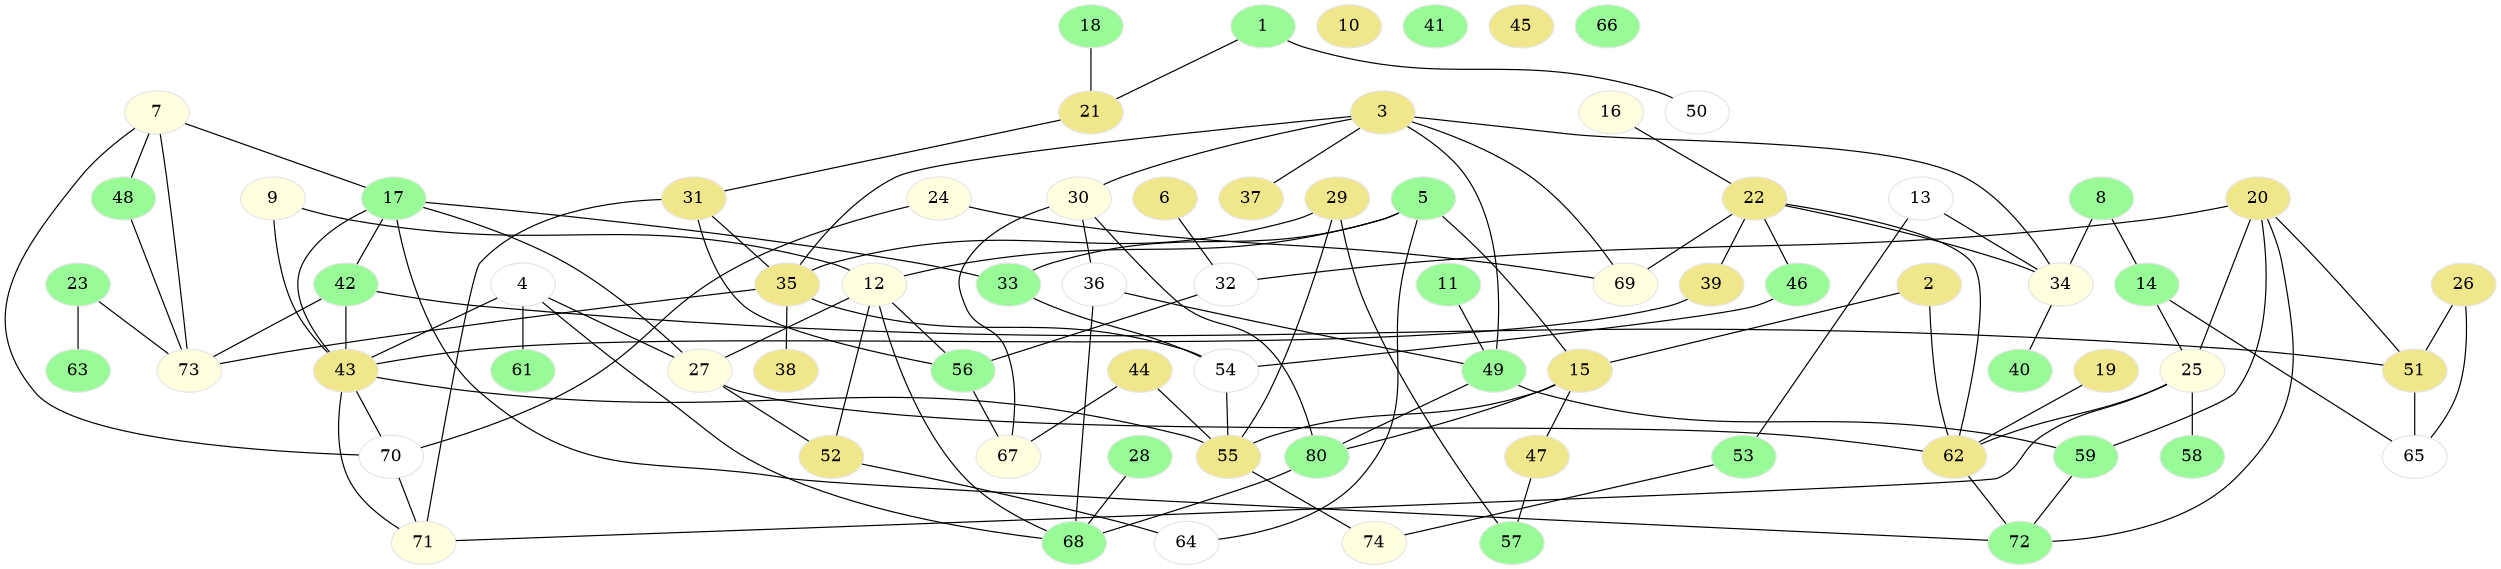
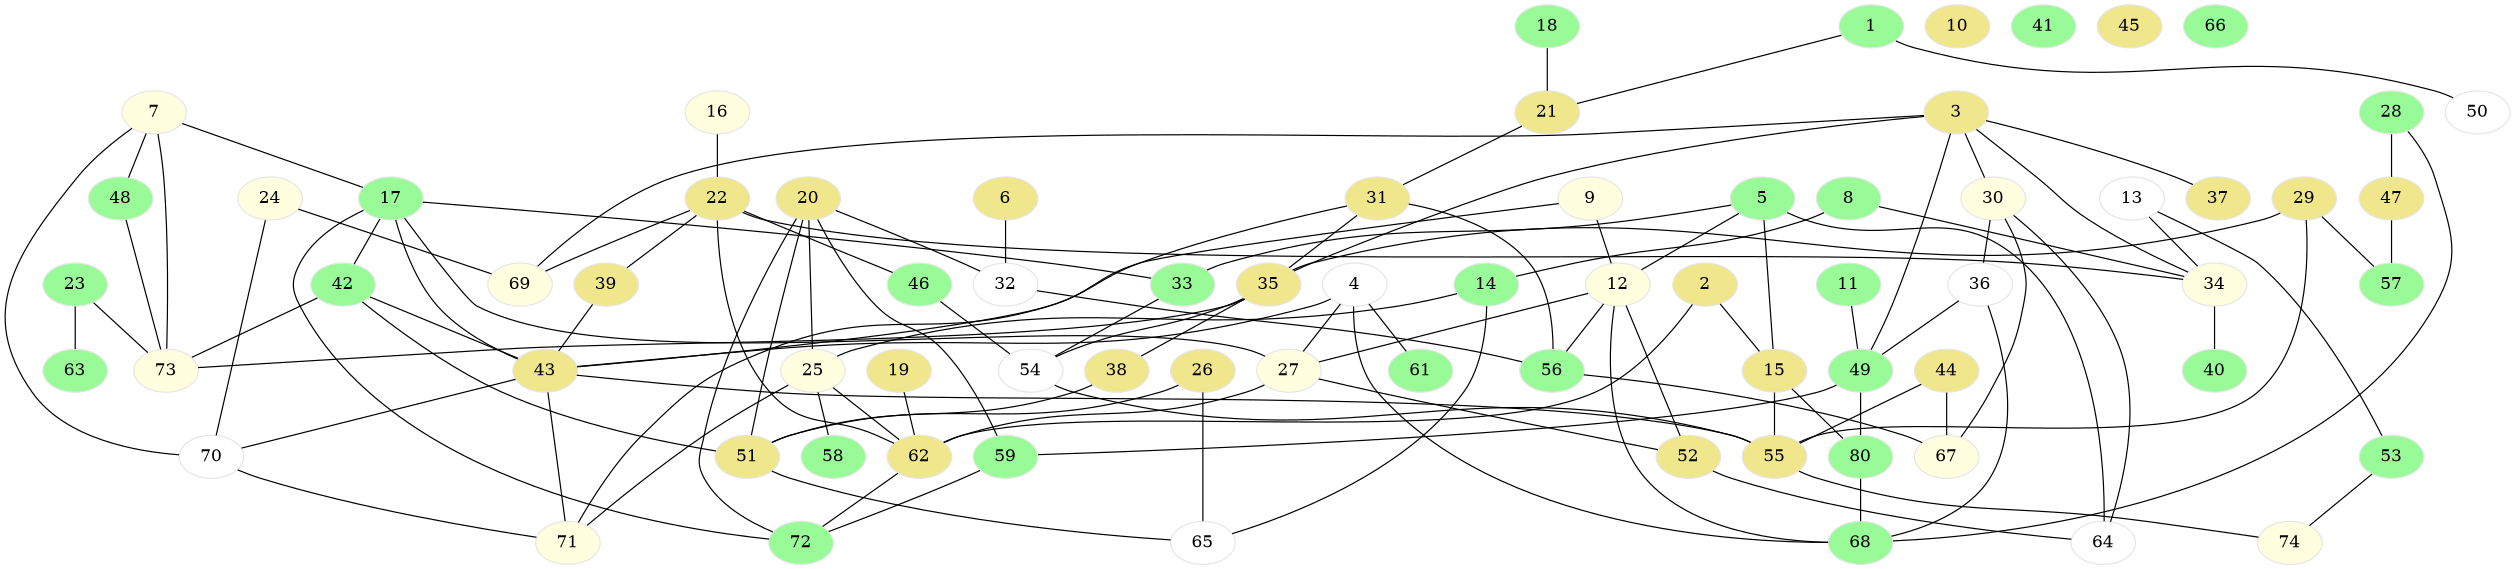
edge "30" -- "80": now "30" -- "64"
edge "38" -- "51": added
edge "15" -- "47": now "28" -- "47"
